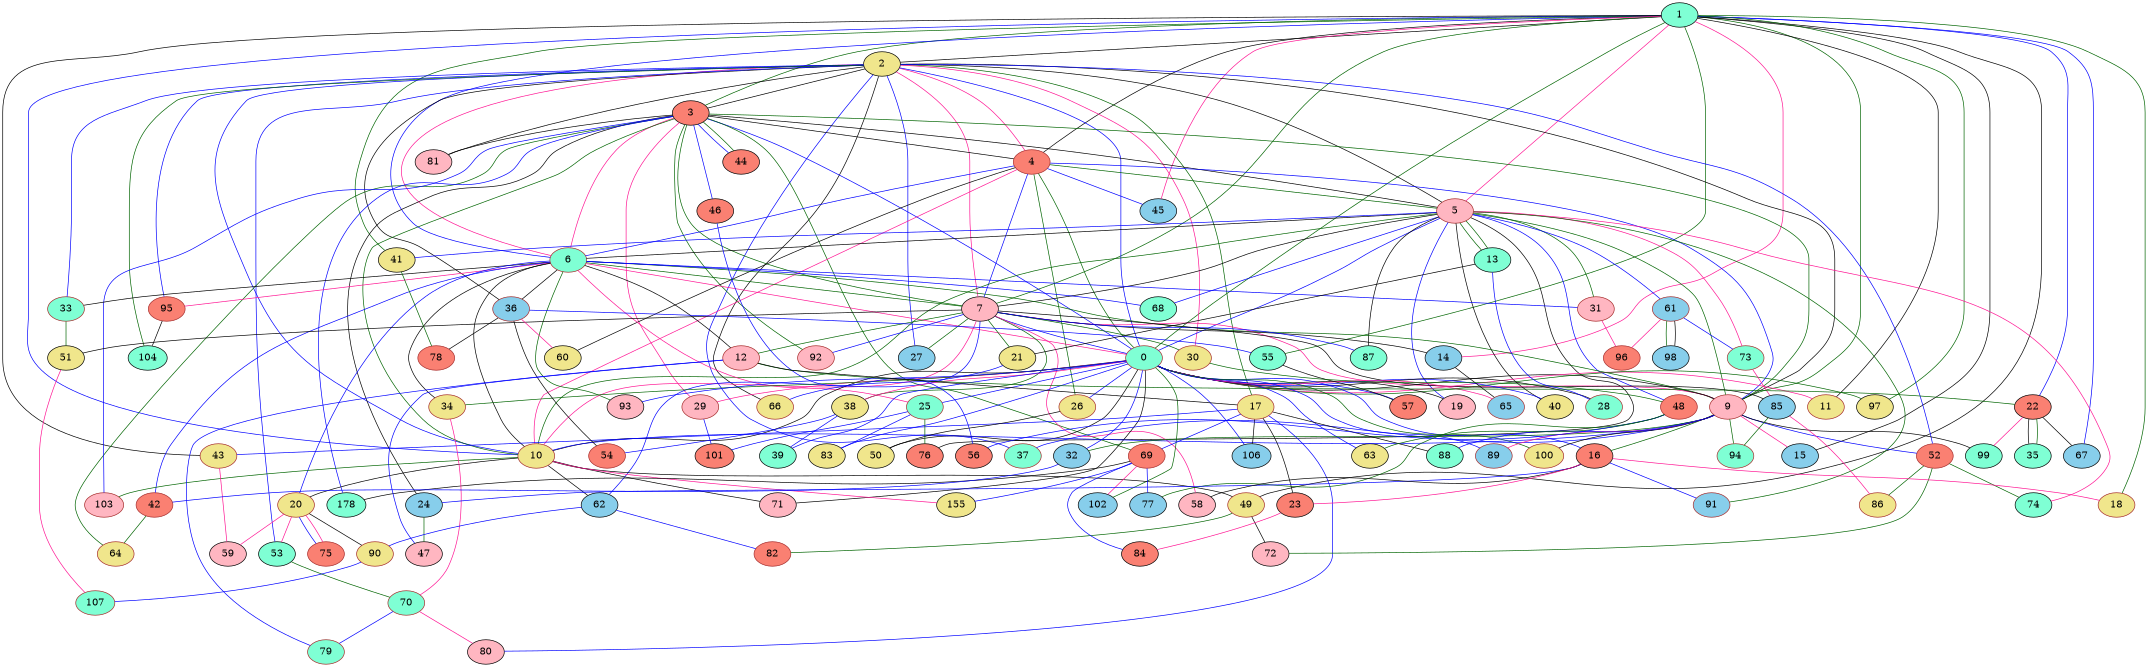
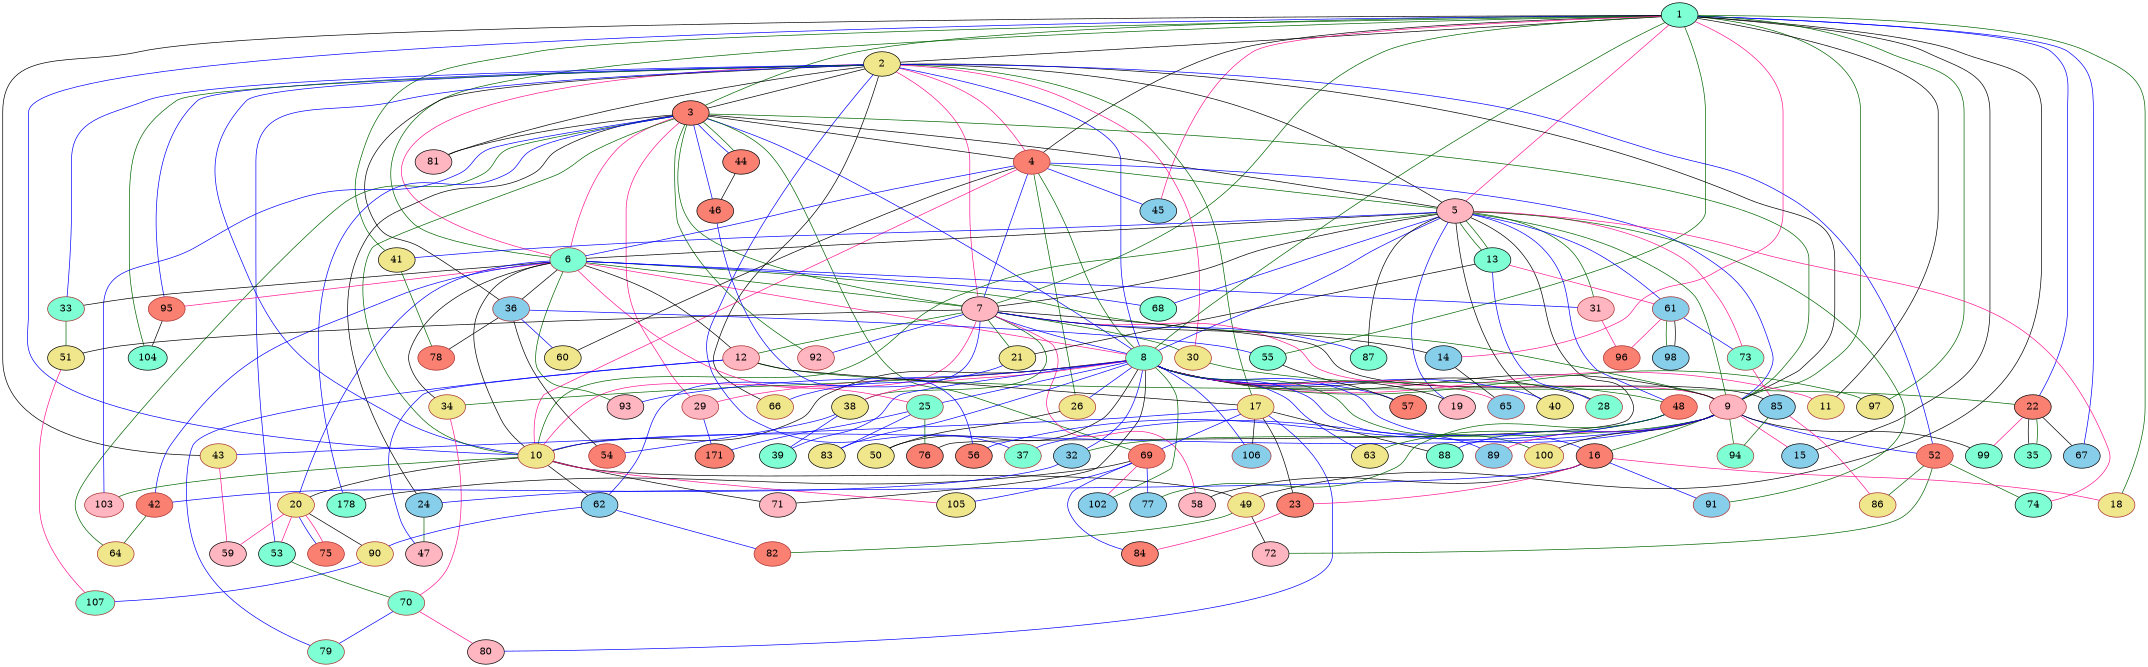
edge "1" -- "6": color blue -> darkgreen
edge "44" -- "46": added
node "5": color brown -> black
edge "13" -- "61": added
edge "36" -- "60": color deeppink -> blue
node "27": removed
node "0": label "0" -> "8"
node "101": label "101" -> "171"
node "106": color black -> brown
node "155": label "155" -> "105"
